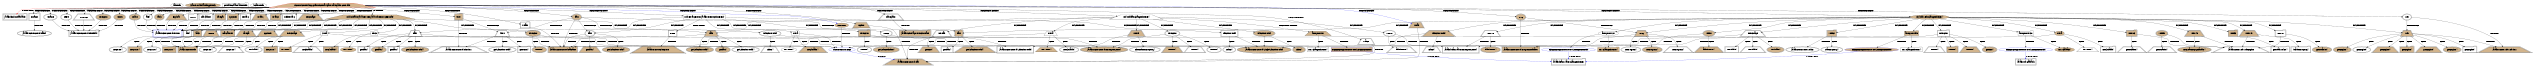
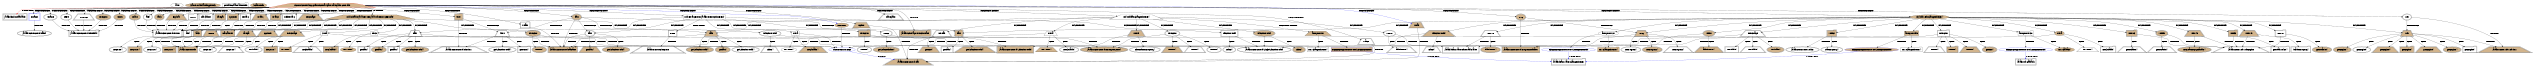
node "baseInfo": label "baseInfo" -> "value"
node "locationInfo": fillcolor white -> tan
node "DName": color black -> blue
edge "void AddWebsChangeListener()" -> "VAR99": added, label "INSTANTIATE"
edge "IRMarc" -> "javafx.scene.control.Button": label "OF_TYPE" -> "CALL"
edge "Navegador" -> "javafx.scene.layout.AnchorPane": now "nicon.NiconDesktop.guifx.NiconNavigator.NavegadorController" -> "javafx.scene.layout.AnchorPane"
node "javafx.scene.control.Button": color blue -> black
edge "VAR93" -> "javafx.scene.web.WebEngine": added, label "OF_TYPE"
node "javafx.event.ActionEvent": fillcolor tan -> white
node "javafx.scene.control.SelectionModel": fillcolor white -> tan
node "javafx.scene.control.SingleSelectionModel": fillcolor tan -> white
node "javafx.beans.value.TextInputControl": label "javafx.beans.value.TextInputControl" -> "javafx.beans.value.ObservableValue"
